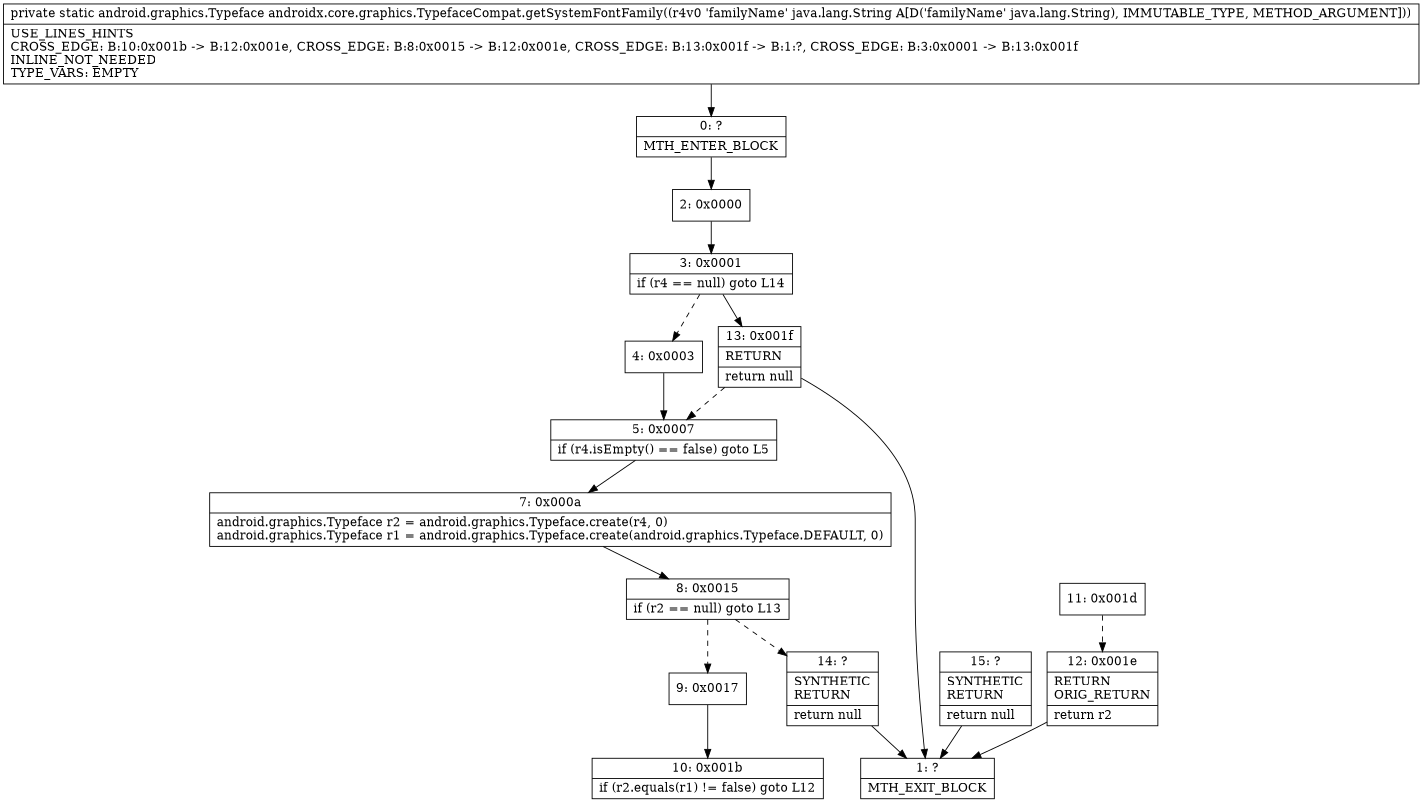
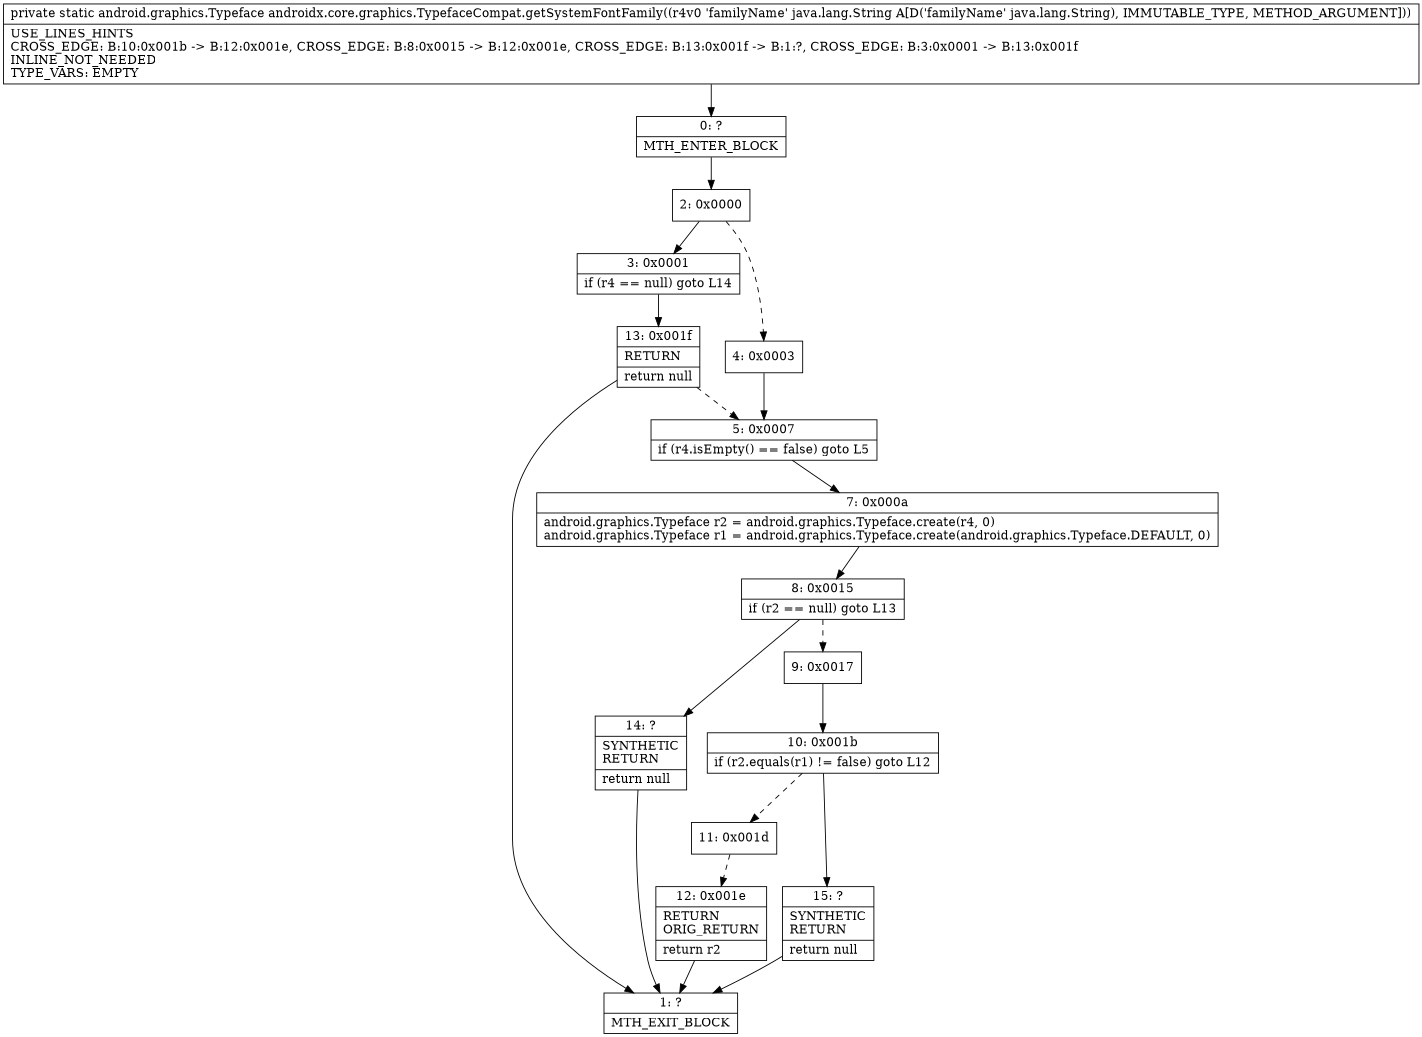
edge "3: 0x0001" -> "4: 0x0003": now "2: 0x0000" -> "4: 0x0003"
edge "8: 0x0015" -> "14: ?": style dashed -> solid
edge "10: 0x001b" -> "11: 0x001d": added
edge "10: 0x001b" -> "15: ?": added
